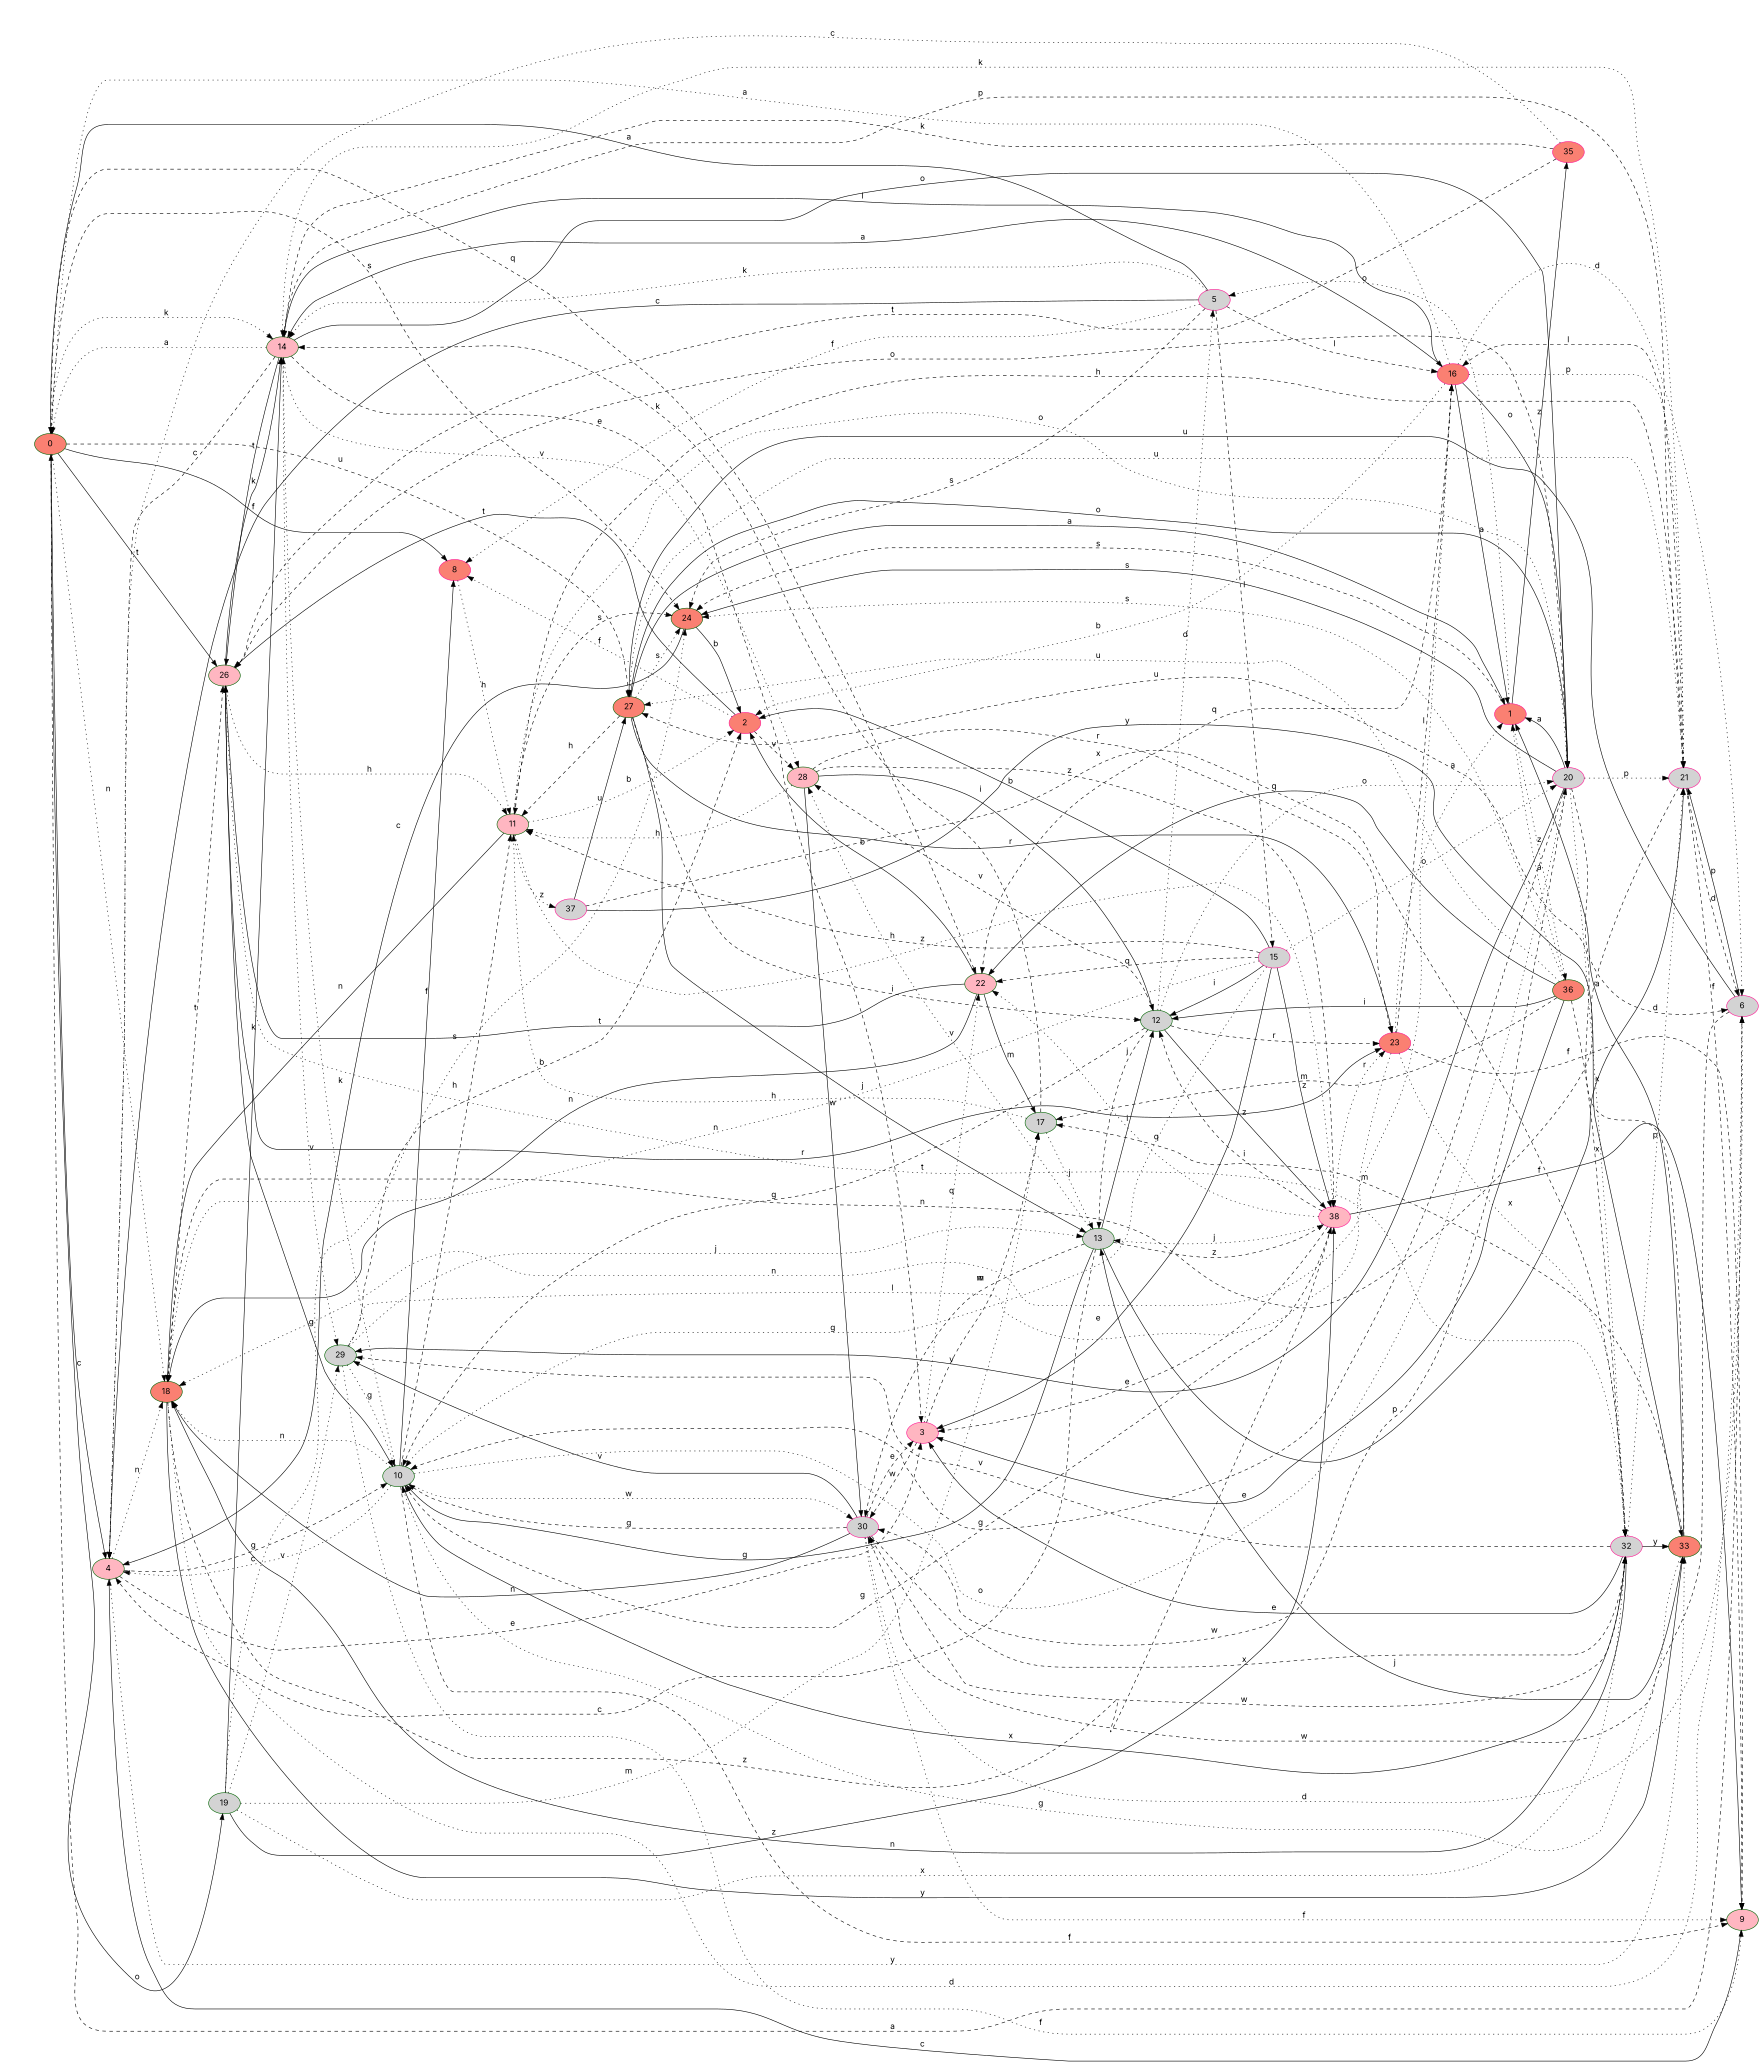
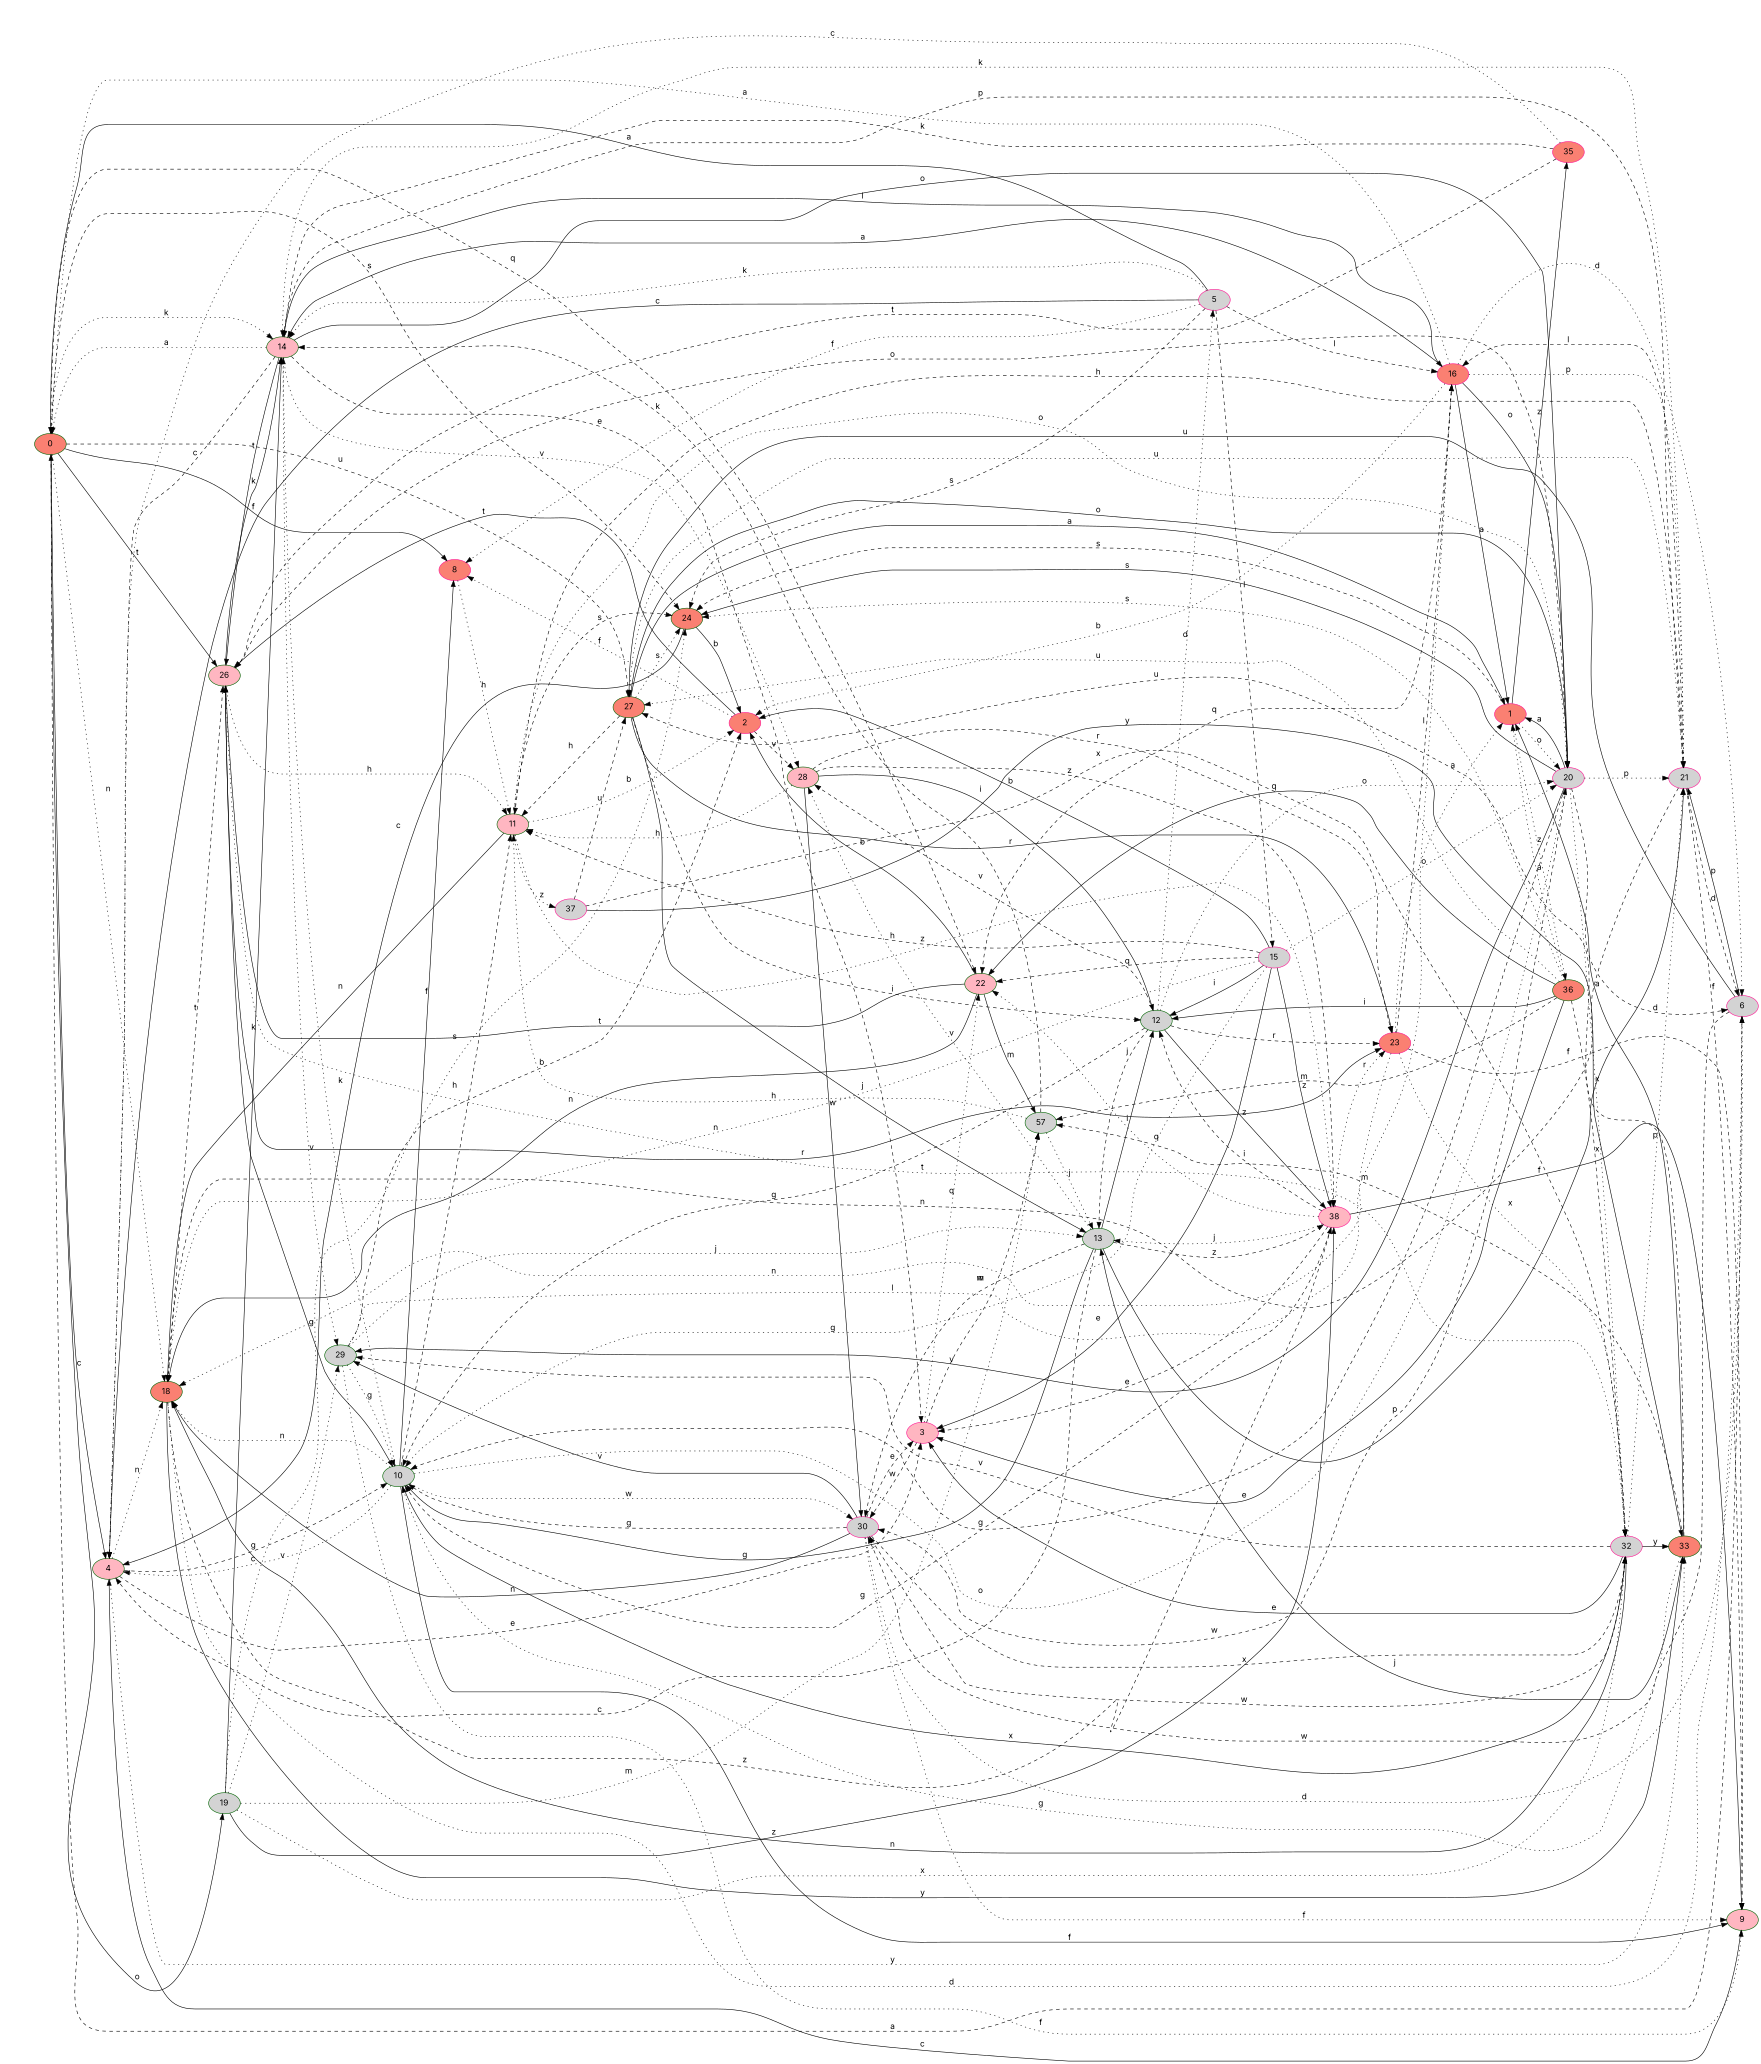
edge "1" -> "5": now "1" -> "20"
edge "37" -> "27": style solid -> dashed
node "17": label "17" -> "57"
edge "10" -> "9": style dashed -> solid
